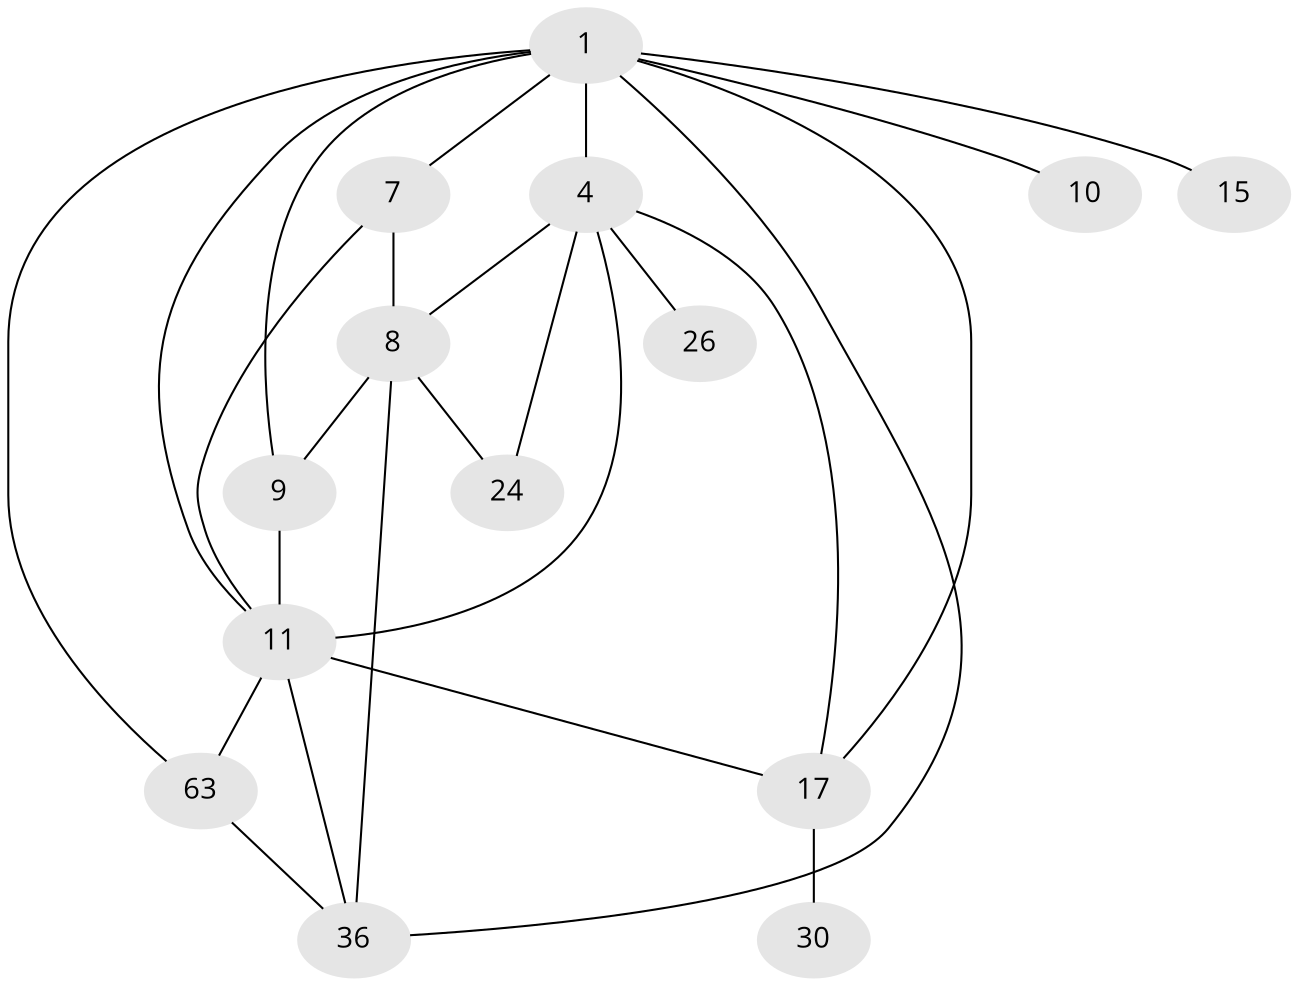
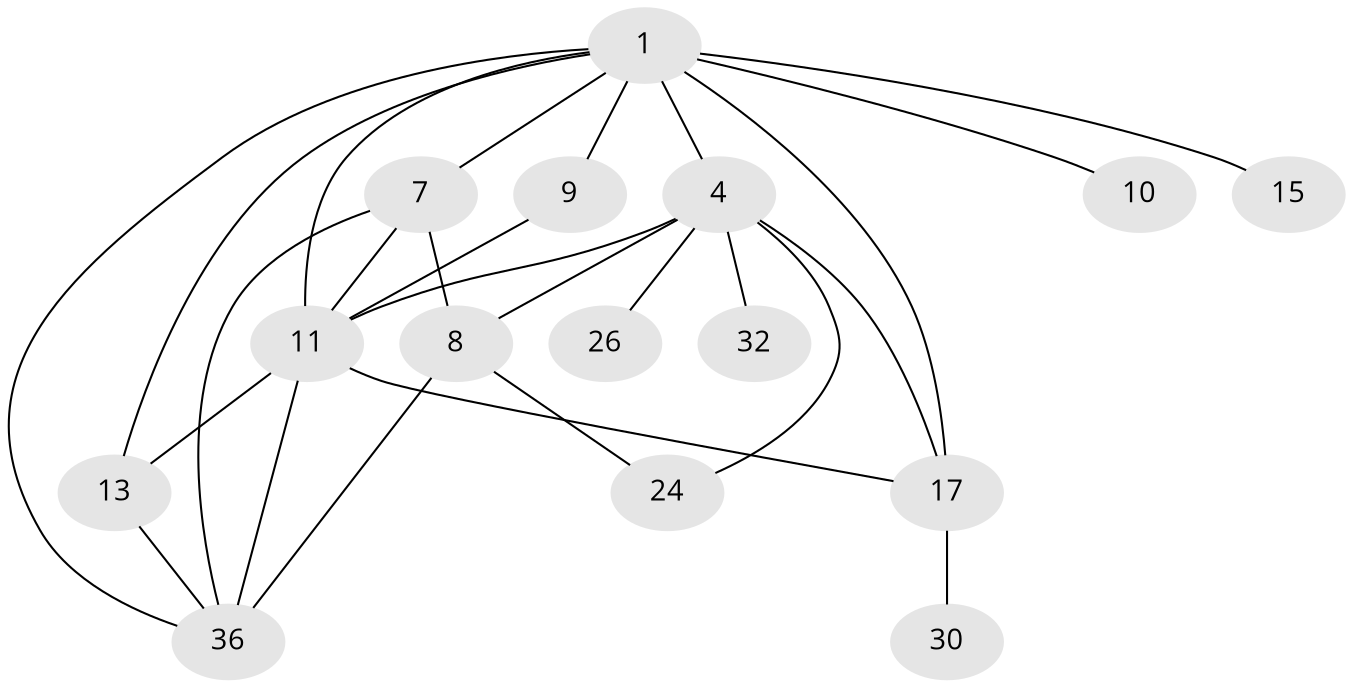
node "32": added
edge "7" -- "36": added
edge "8" -- "9": removed
node "63": label "63" -> "13"
